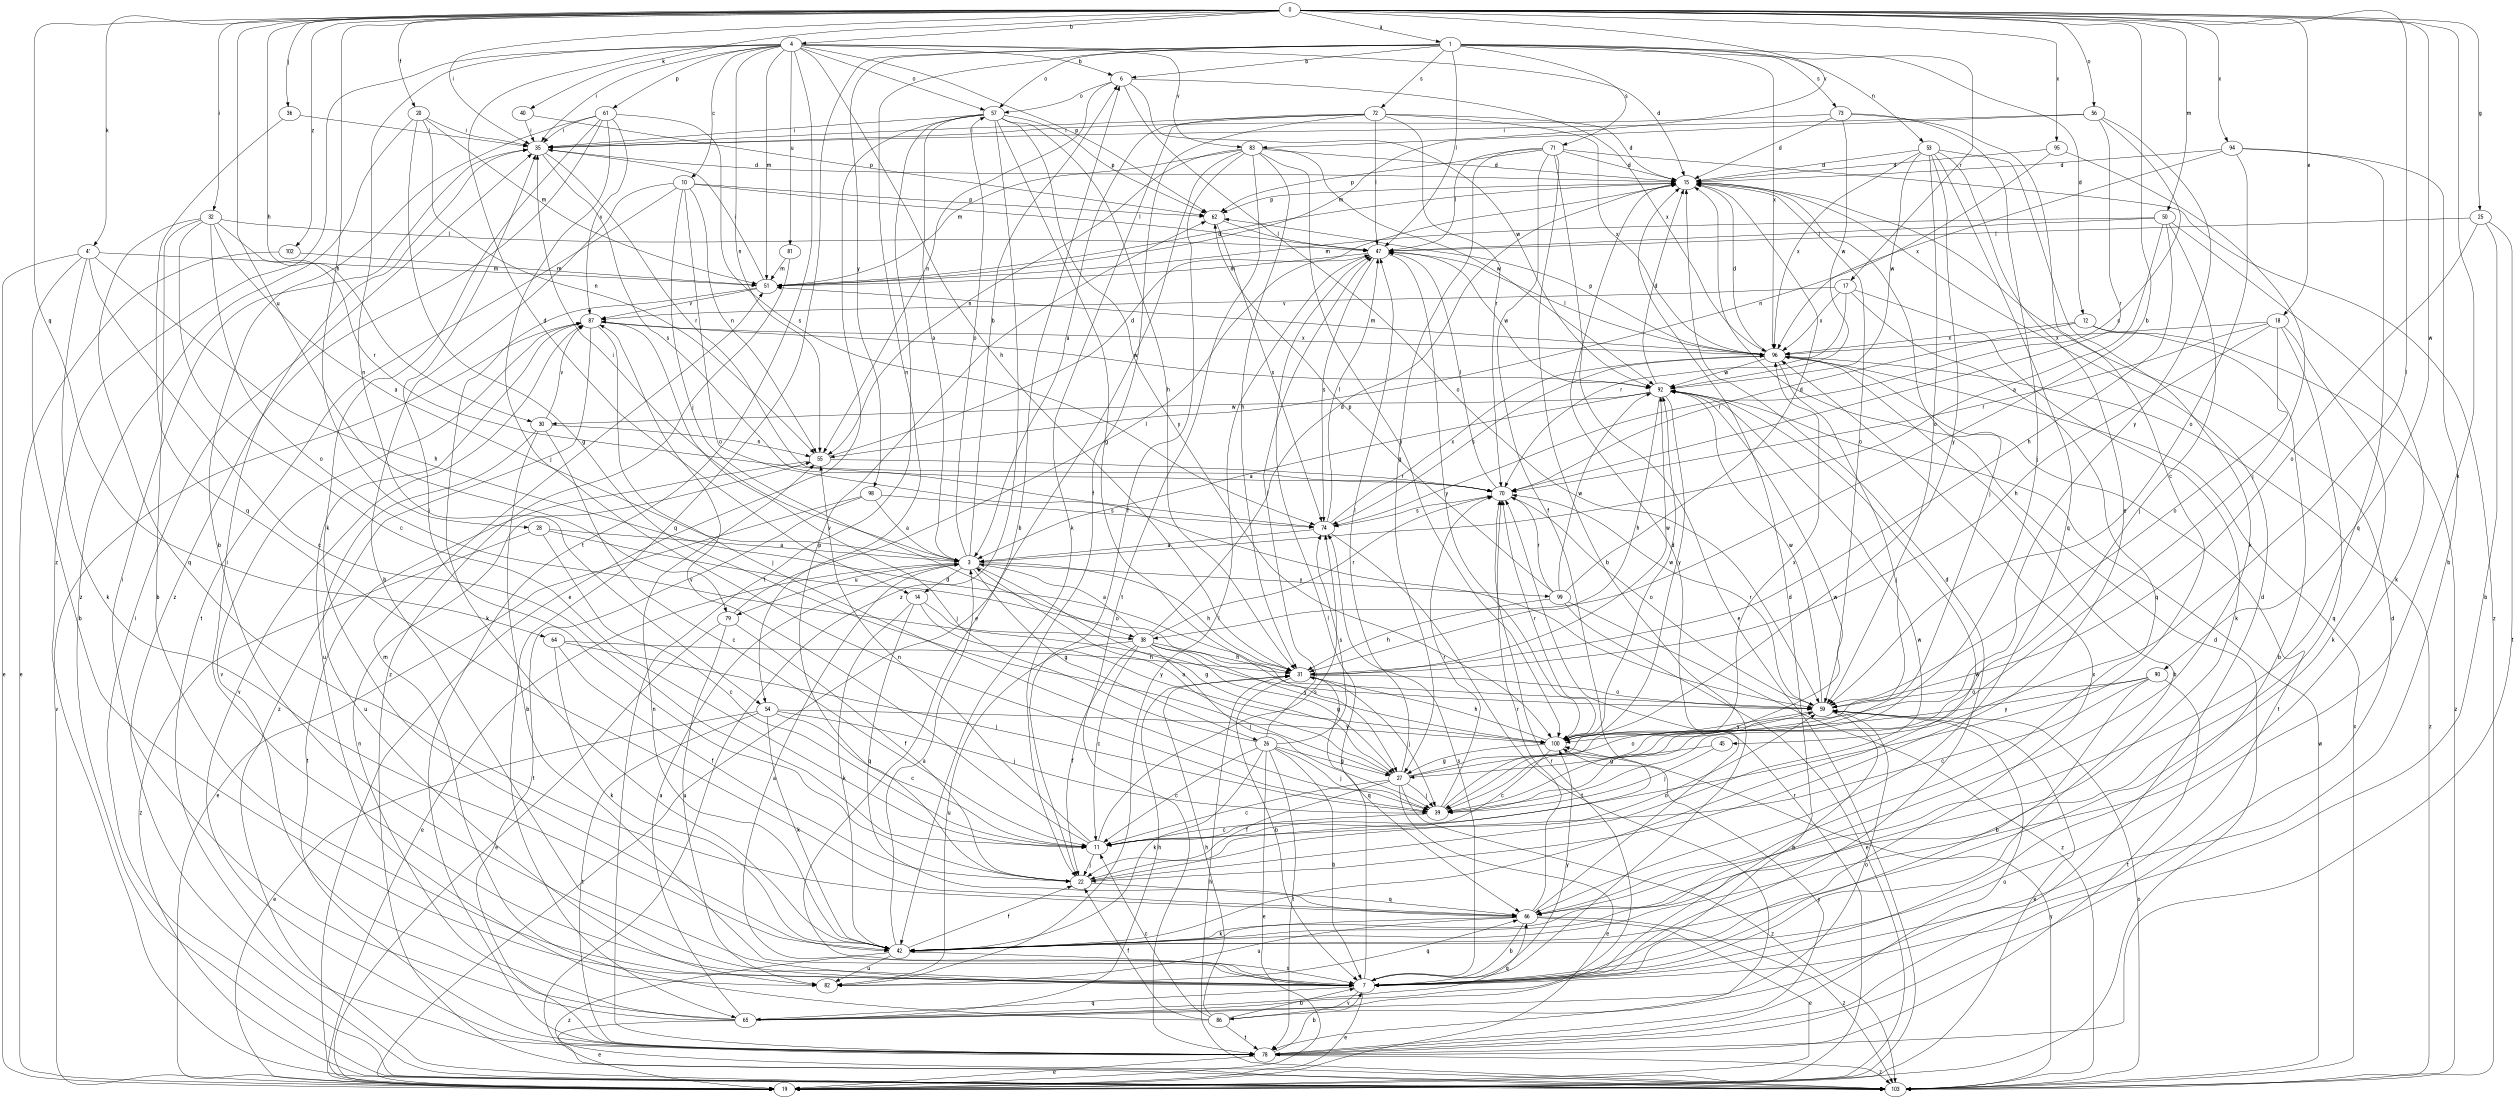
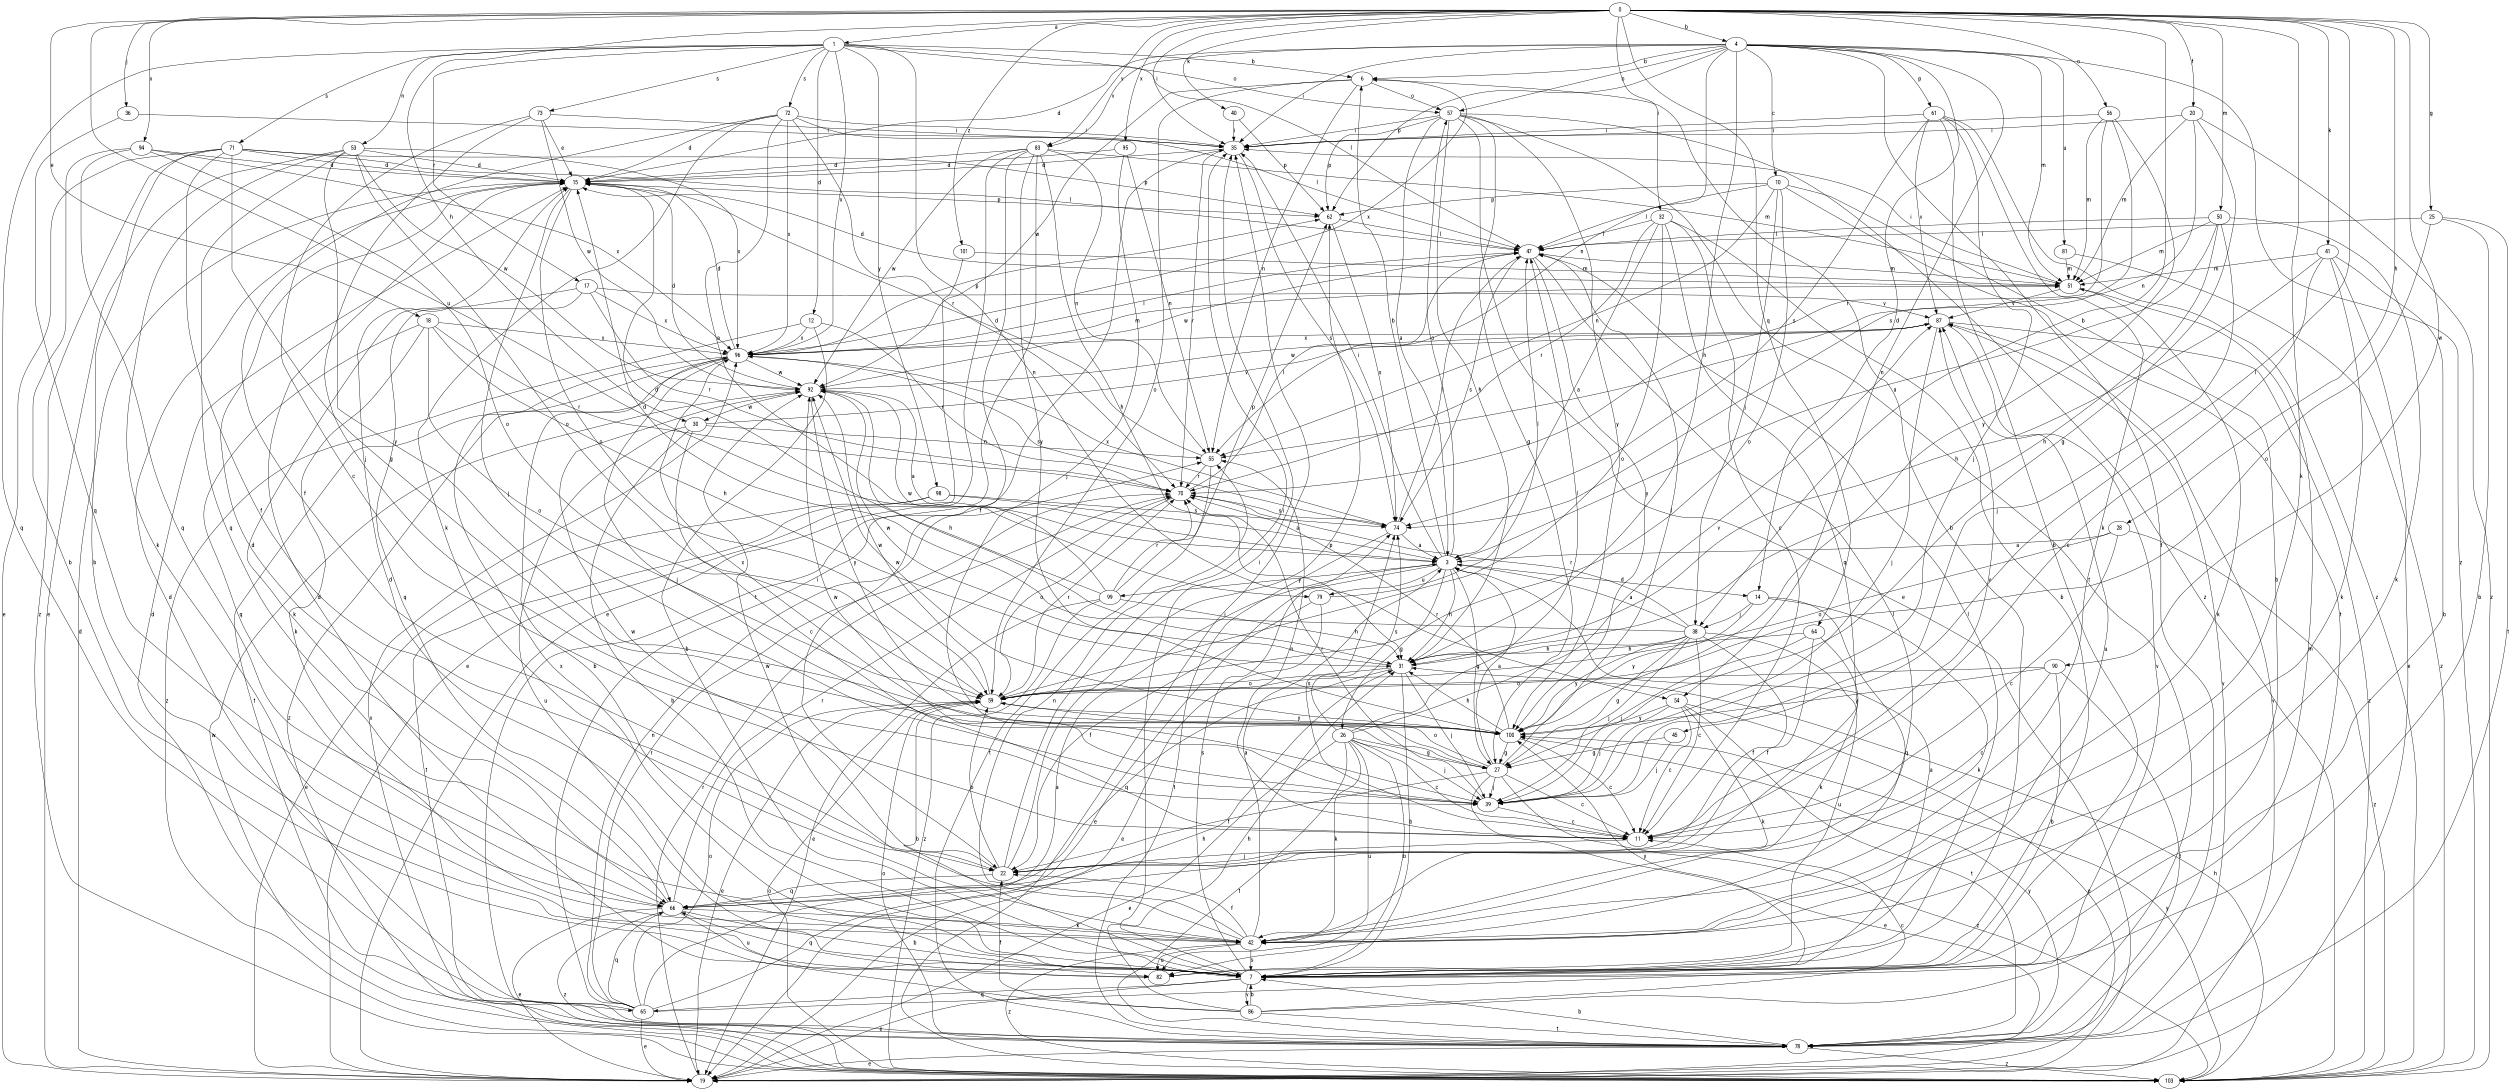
edge "73" -> "15": label "d" -> "e"
node "102": label "102" -> "101"
edge "53" -> "22": now "53" -> "19"
edge "79" -> "82": now "26" -> "82"
